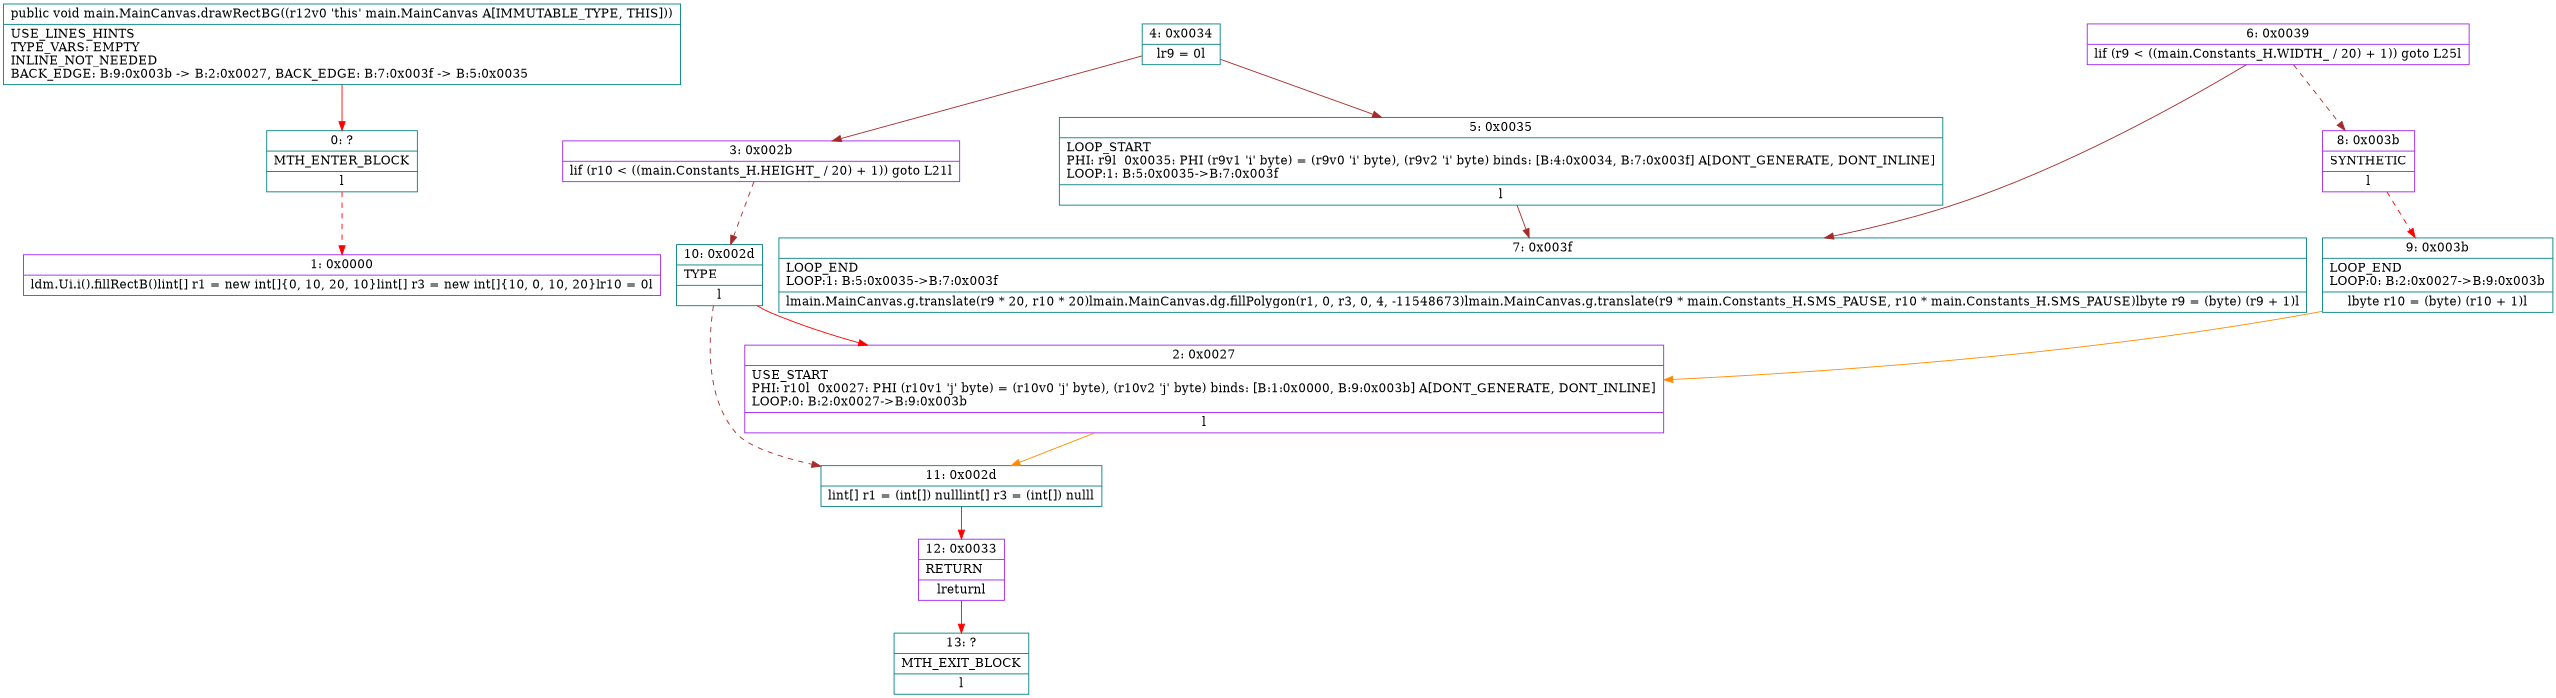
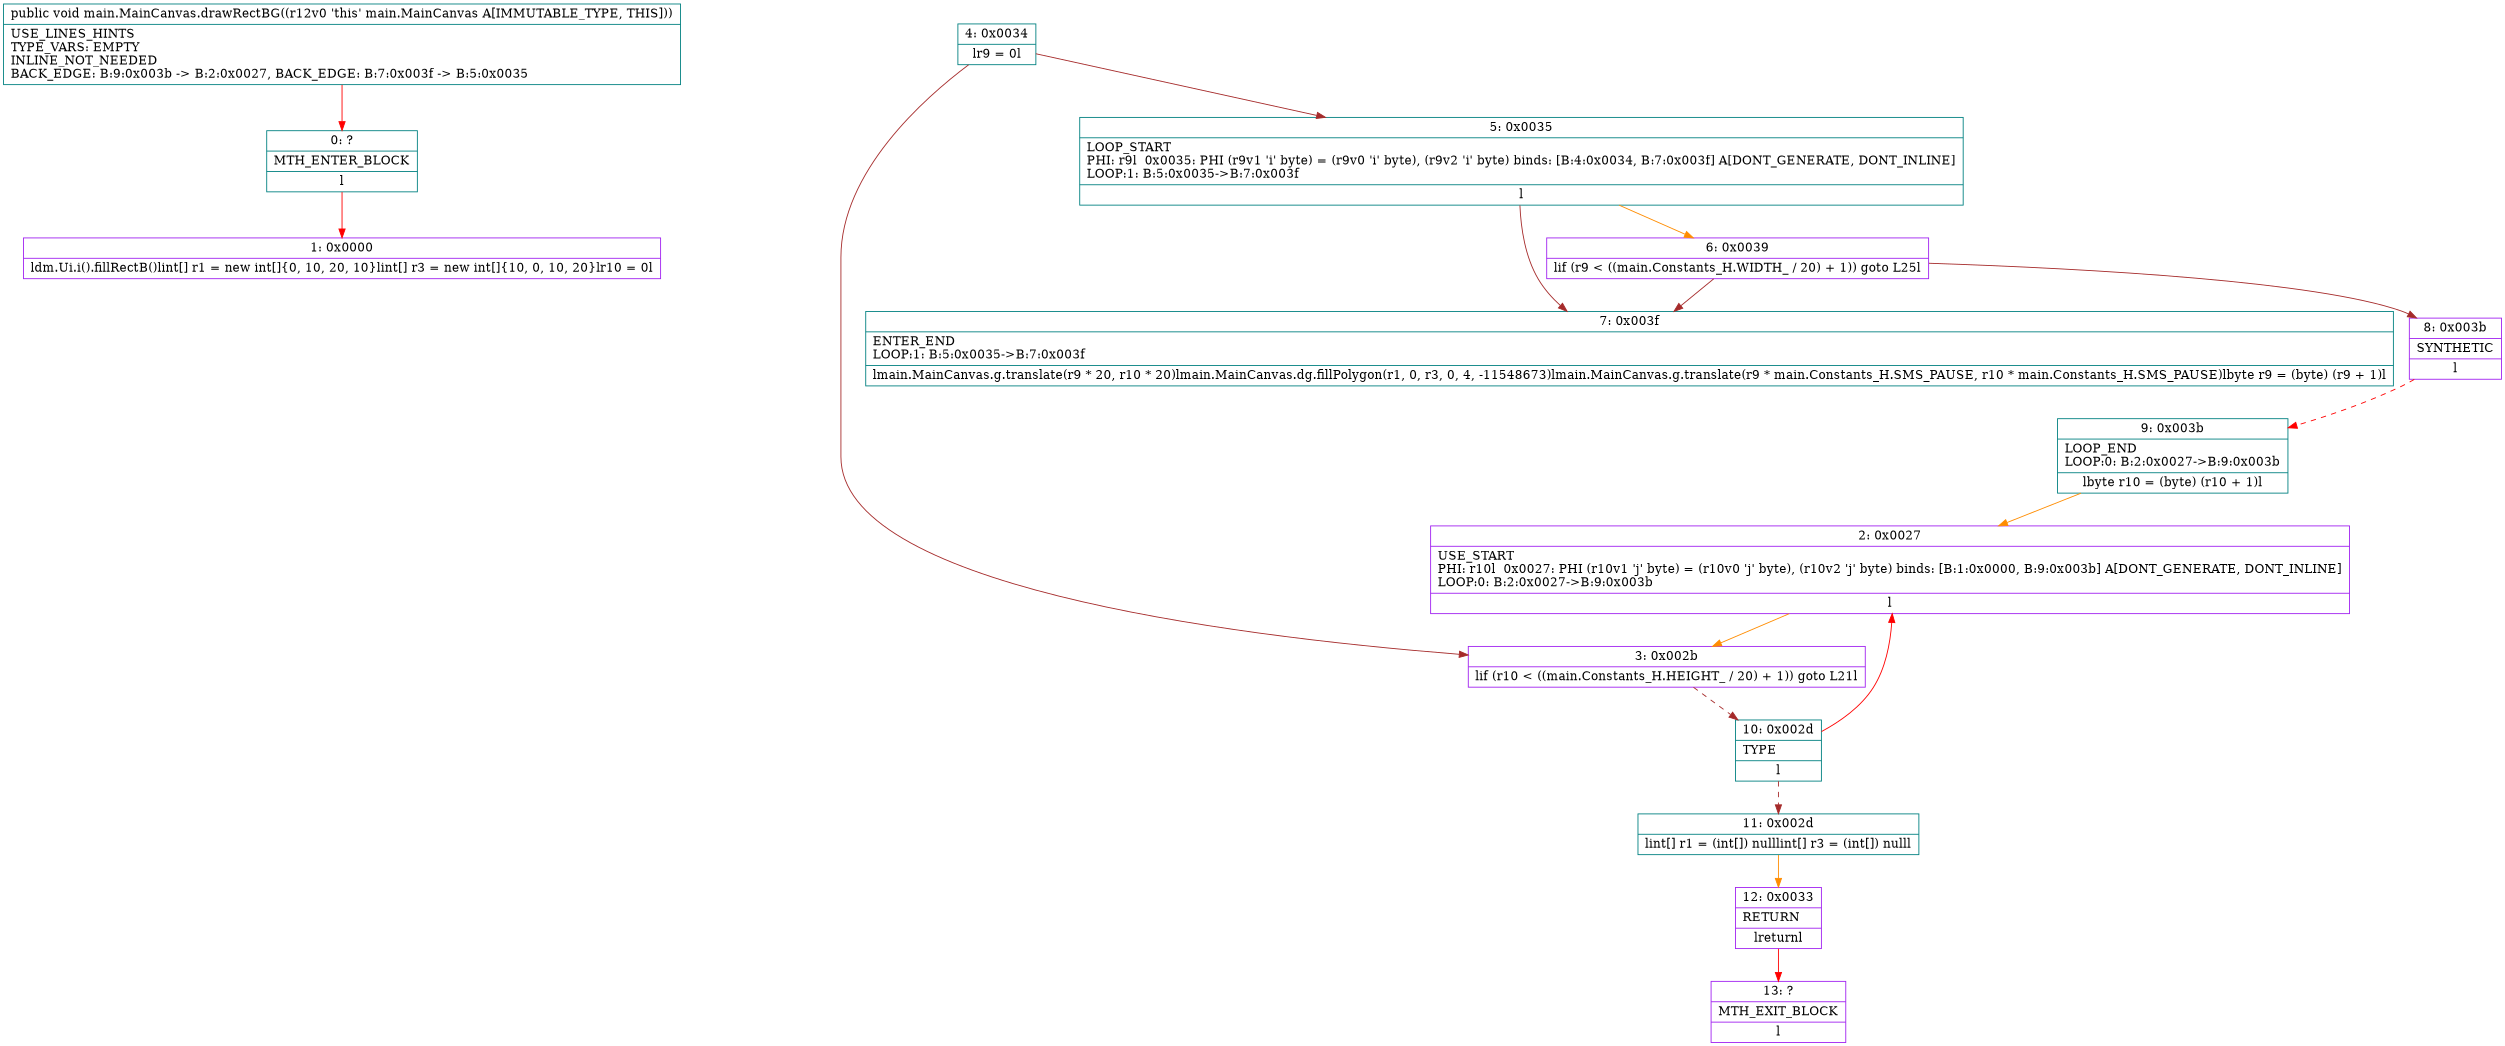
edge "6: 0x0039" -> "8: 0x003b": style dashed -> solid
edge "0: ?" -> "1: 0x0000": style dashed -> solid
edge "5: 0x0035" -> "6: 0x0039": added
node "7: 0x003f": text "LOOP_END" -> "ENTER_END"
edge "2: 0x0027" -> "11: 0x002d": now "2: 0x0027" -> "3: 0x002b"
edge "11: 0x002d" -> "12: 0x0033": color red -> darkorange
node "13: ?": color teal -> purple
